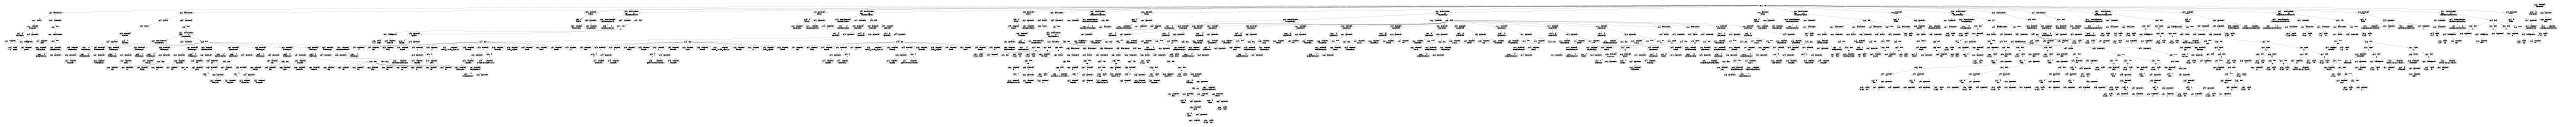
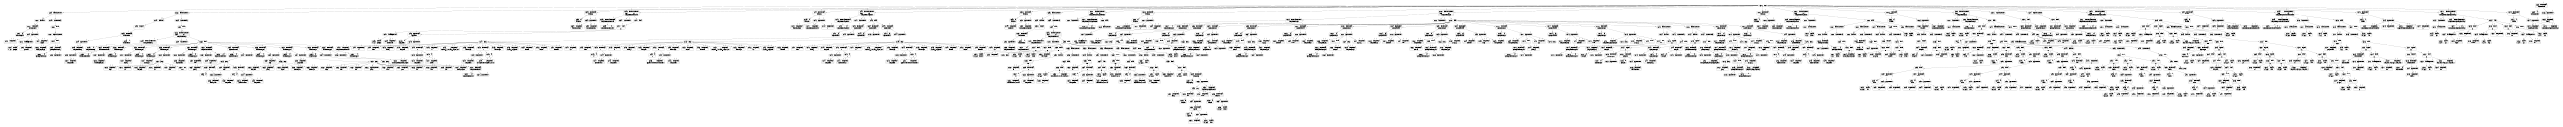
node "183001": text "Add" -> "Block"
node "183157": added
node "182560": text "Condition" -> "Return"
node "182366": text "StringLiteral" -> "RequireStatement"
